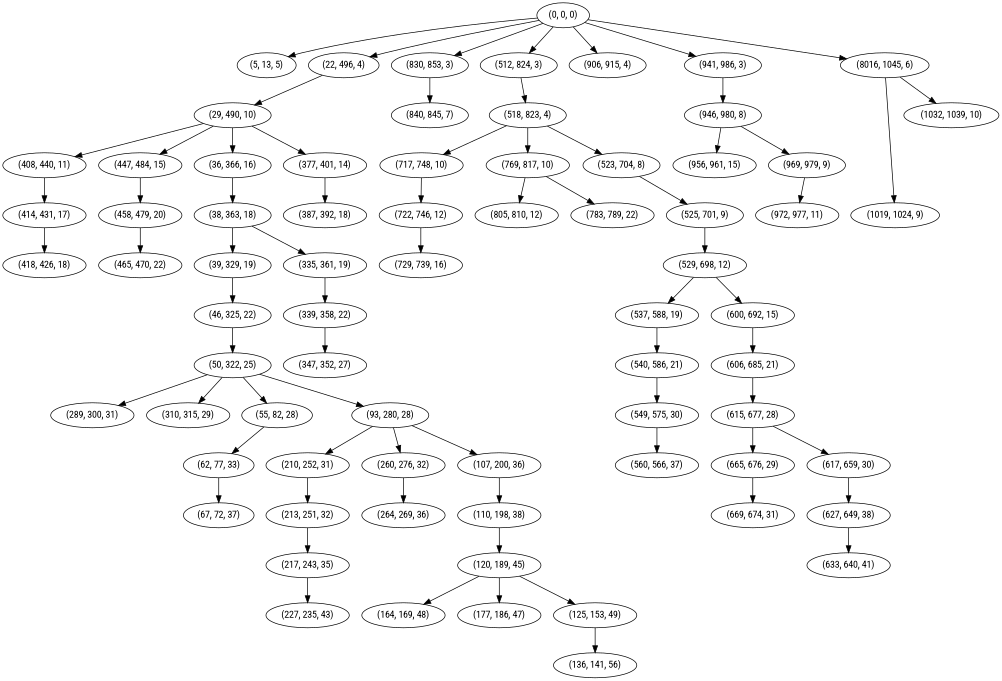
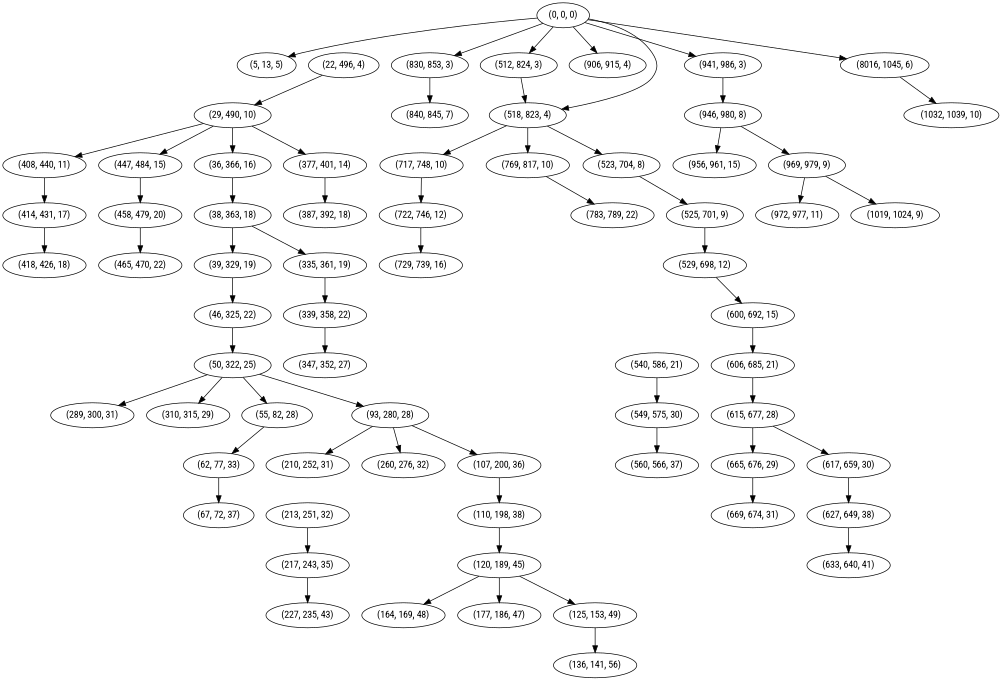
edge "(0, 0, 0)" -> "(22, 496, 4)": now "(0, 0, 0)" -> "(518, 823, 4)"
edge "(8016, 1045, 6)" -> "(1019, 1024, 9)": now "(969, 979, 9)" -> "(1019, 1024, 9)"
node "(805, 810, 12)": removed
node "(537, 588, 19)": removed
edge "(210, 252, 31)" -> "(213, 251, 32)": removed
node "(264, 269, 36)": removed
